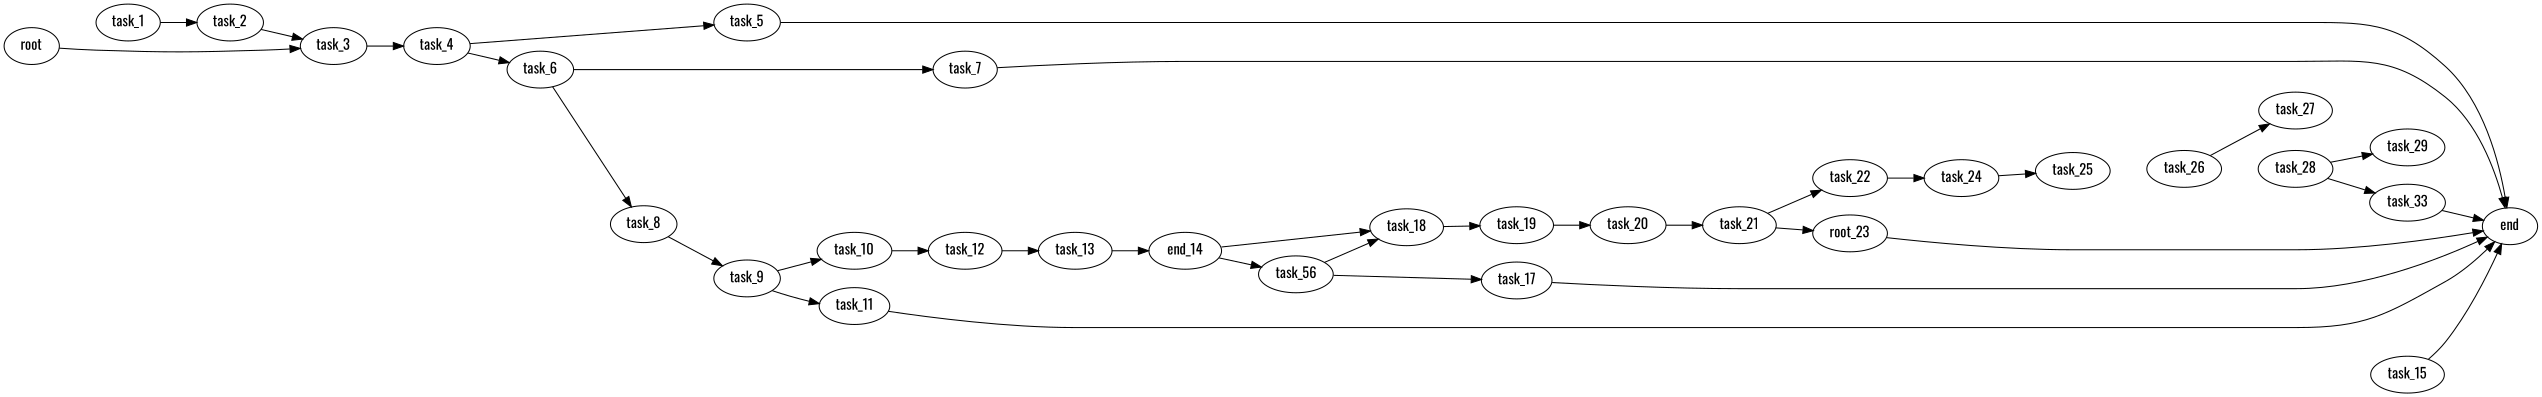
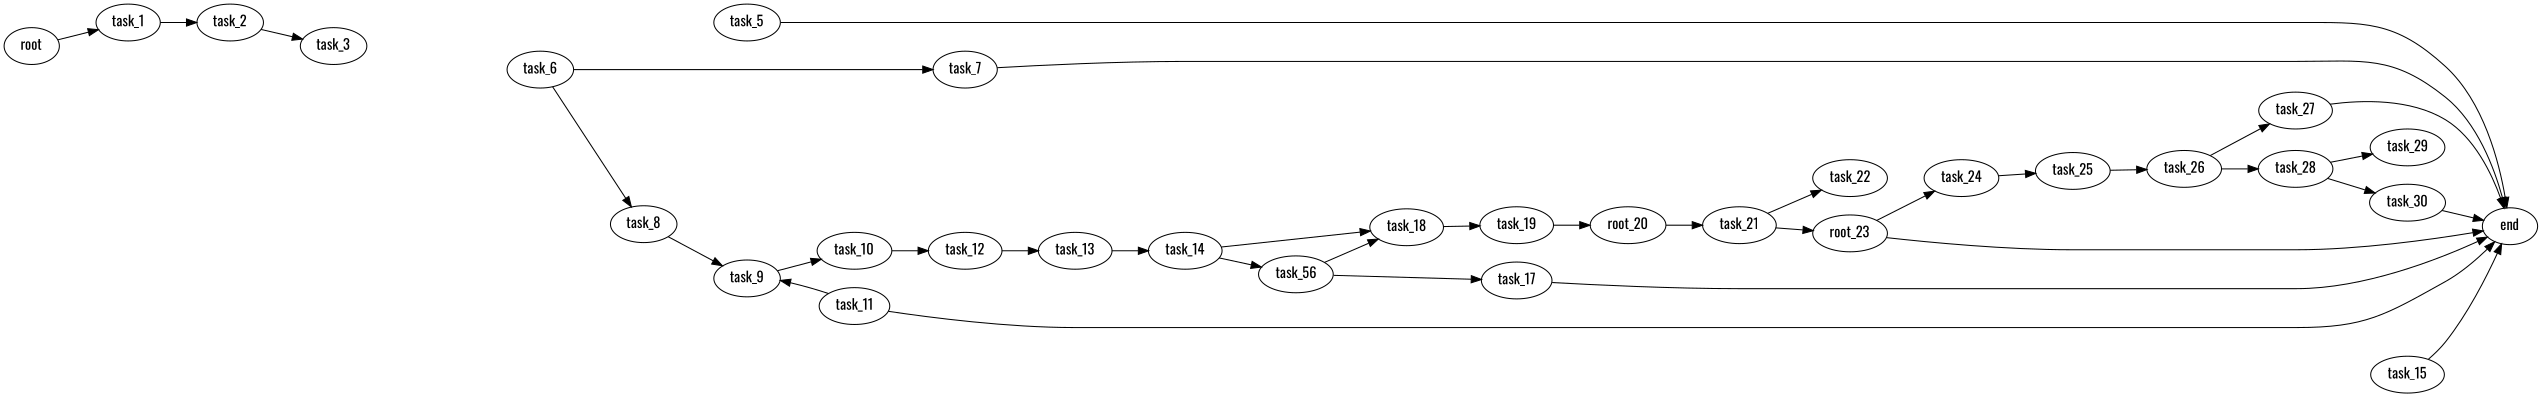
node "task_4": removed
edge "root" -> "task_3": now "root" -> "task_1"
edge "task_27" -> "end": added
edge "task_26" -> "task_28": added
edge "task_25" -> "task_26": added
edge "task_22" -> "task_24": now "root_23" -> "task_24"
node "task_33": label "task_33" -> "task_30"
node "task_20": label "task_20" -> "root_20"
node "end_14": label "end_14" -> "task_14"
edge "task_9" -> "task_11": reversed
